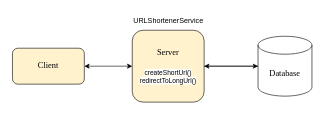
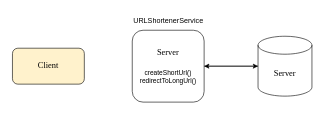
edge "Client" -- "Server createShortUrl() redirectToLongUrl()": removed
node "Server createShortUrl() redirectToLongUrl()": fillcolor #fff2cc -> #ffffff
node "Database": label "Database" -> "Server"
